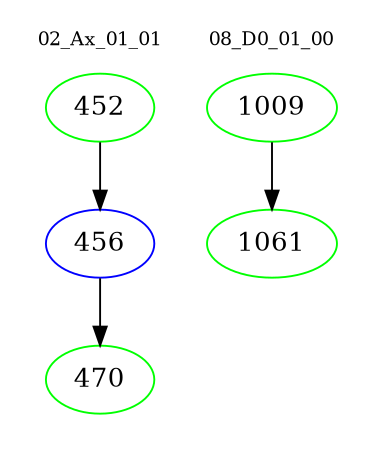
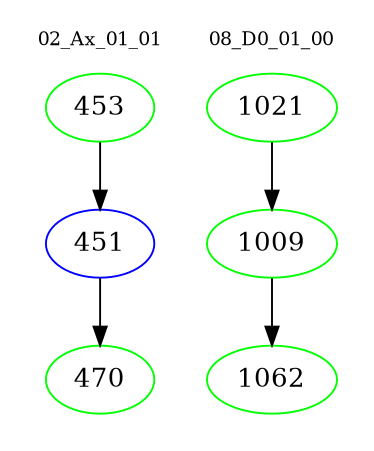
node "452": label "452" -> "453"
node "1021": added
node "456": label "456" -> "451"
node "1061": label "1061" -> "1062"
